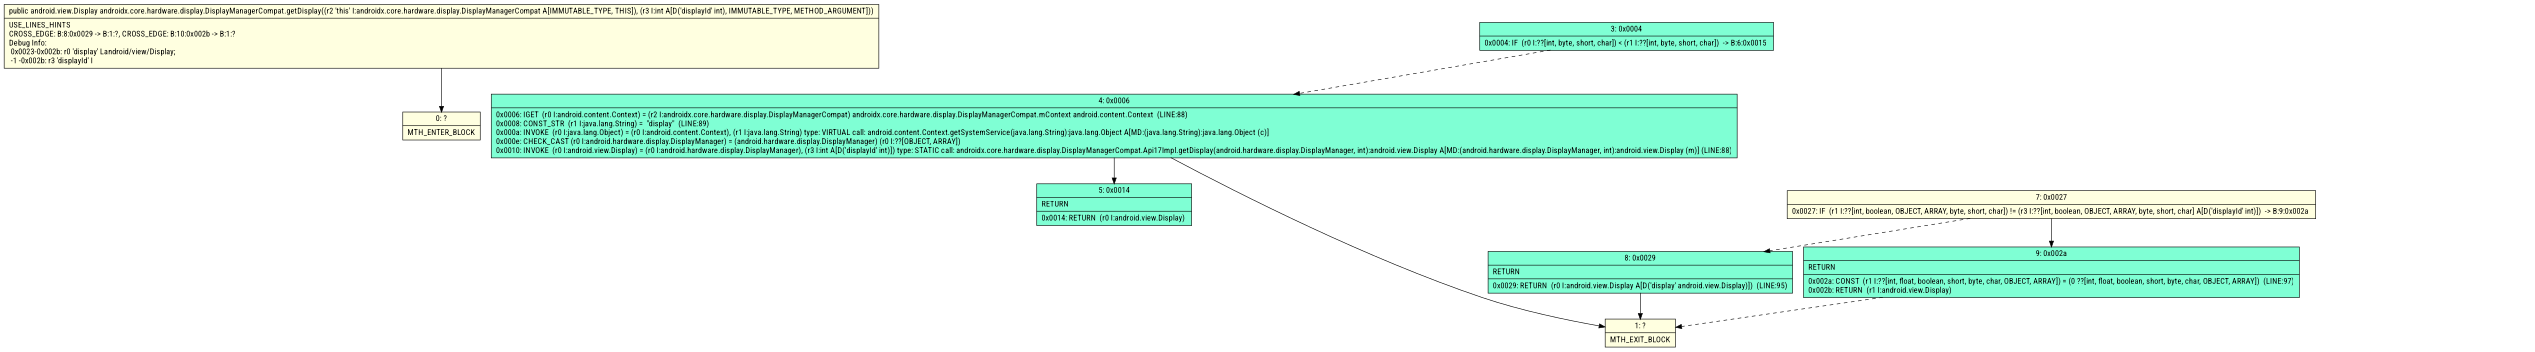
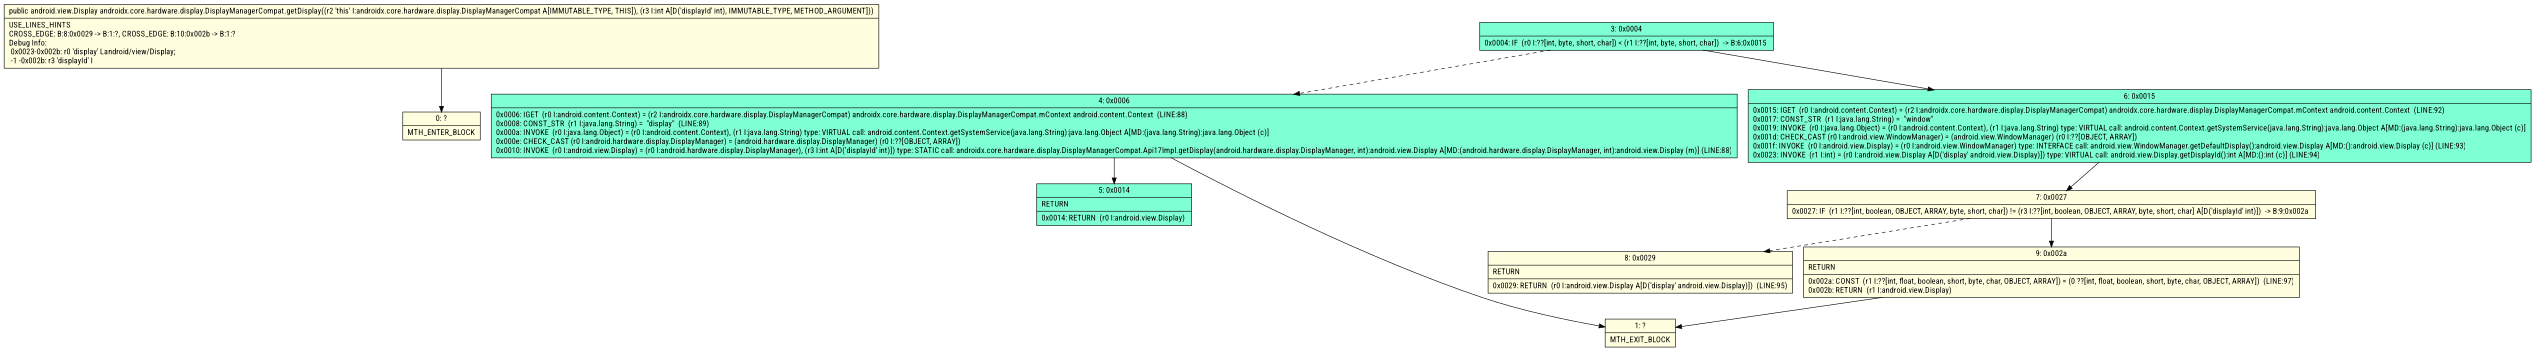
node "6: 0x0015": added
node "8: 0x0029": fillcolor aquamarine -> lightyellow
node "9: 0x002a": fillcolor aquamarine -> lightyellow
edge "8: 0x0029" -> "1: ?": removed
edge "9: 0x002a" -> "1: ?": style dashed -> solid
